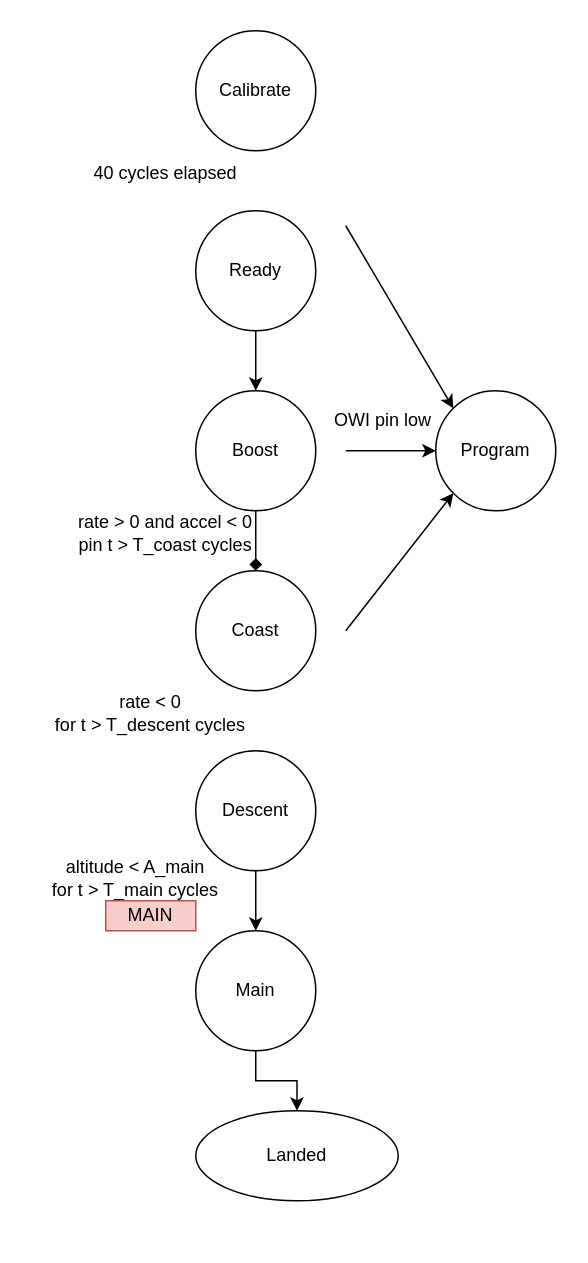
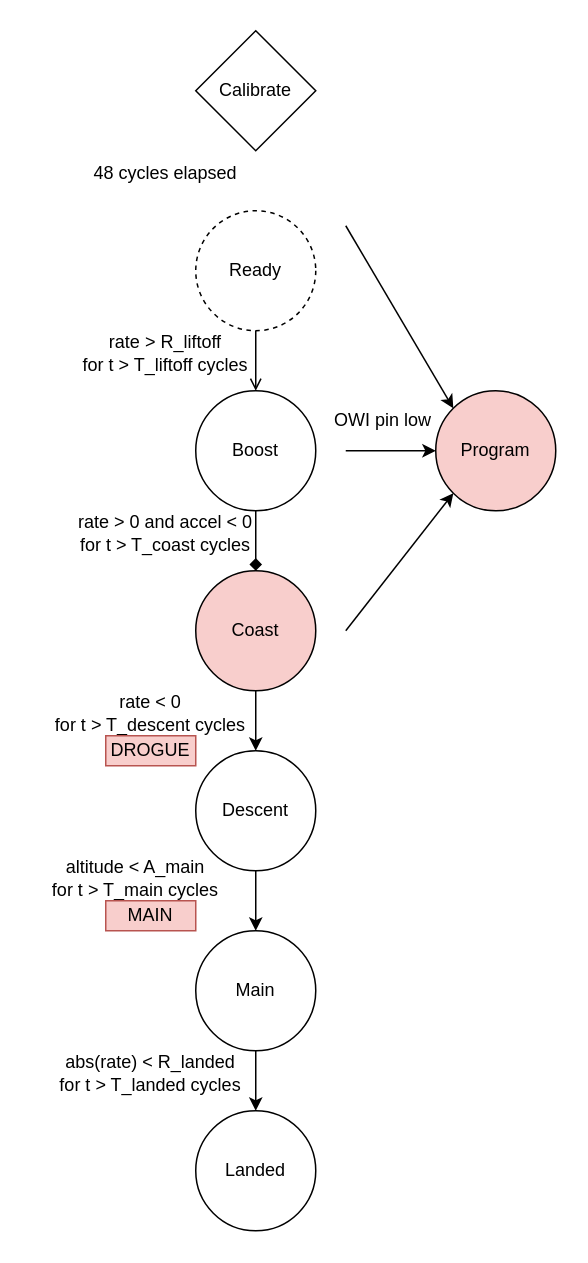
node "Calibrate": shape ellipse -> diamond
node "40 cycles elapsed": label "40 cycles elapsed" -> "48 cycles elapsed"
node "Ready": style solid -> dashed
node "rate > R_liftoff for t > T_liftoff cycles": added
edge "Ready" -> "Boost": arrowhead classic -> open
node "Program": fillcolor #ffffff -> #f8cecc
node "rate > 0 and accel < 0 pin t > T_coast cycles": label "rate > 0 and accel < 0 pin t > T_coast cycles" -> "rate > 0 and accel < 0 for t > T_coast cycles"
node "Coast": fillcolor #ffffff -> #f8cecc
edge "rate < 0 for t > T_descent cycles" -> "Descent": added
node "DROGUE": added
node "abs(rate) < R_landed for t > T_landed cycles": added
node "Landed": size 203x90 -> 120x120
